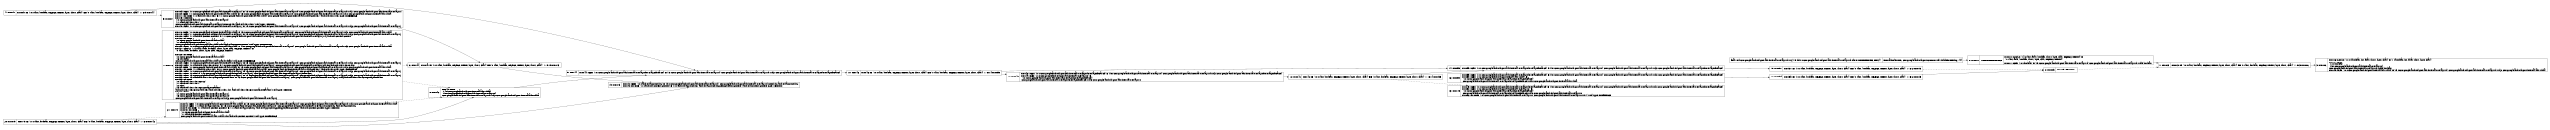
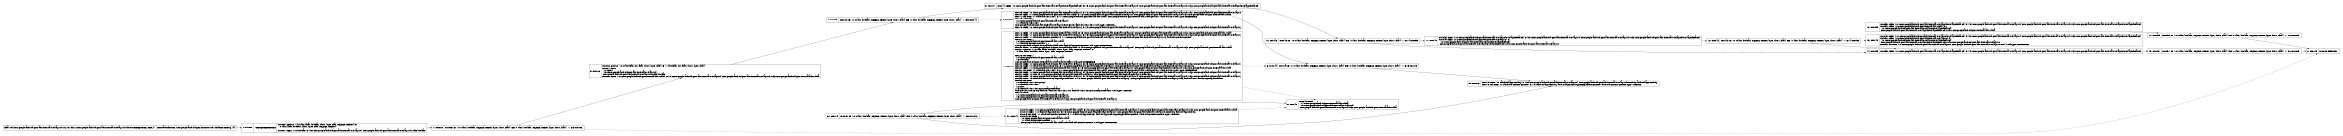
edge "3: 0x0006" -> "4: 0x000b": added
node "3: 0x0006": text "(r0 I:boolean)" -> "(r0 I:gms)"
edge "2: 0x0005" -> "1: 0x0003": reversed
edge "8: 0x0042" -> "9: 0x0044": removed
